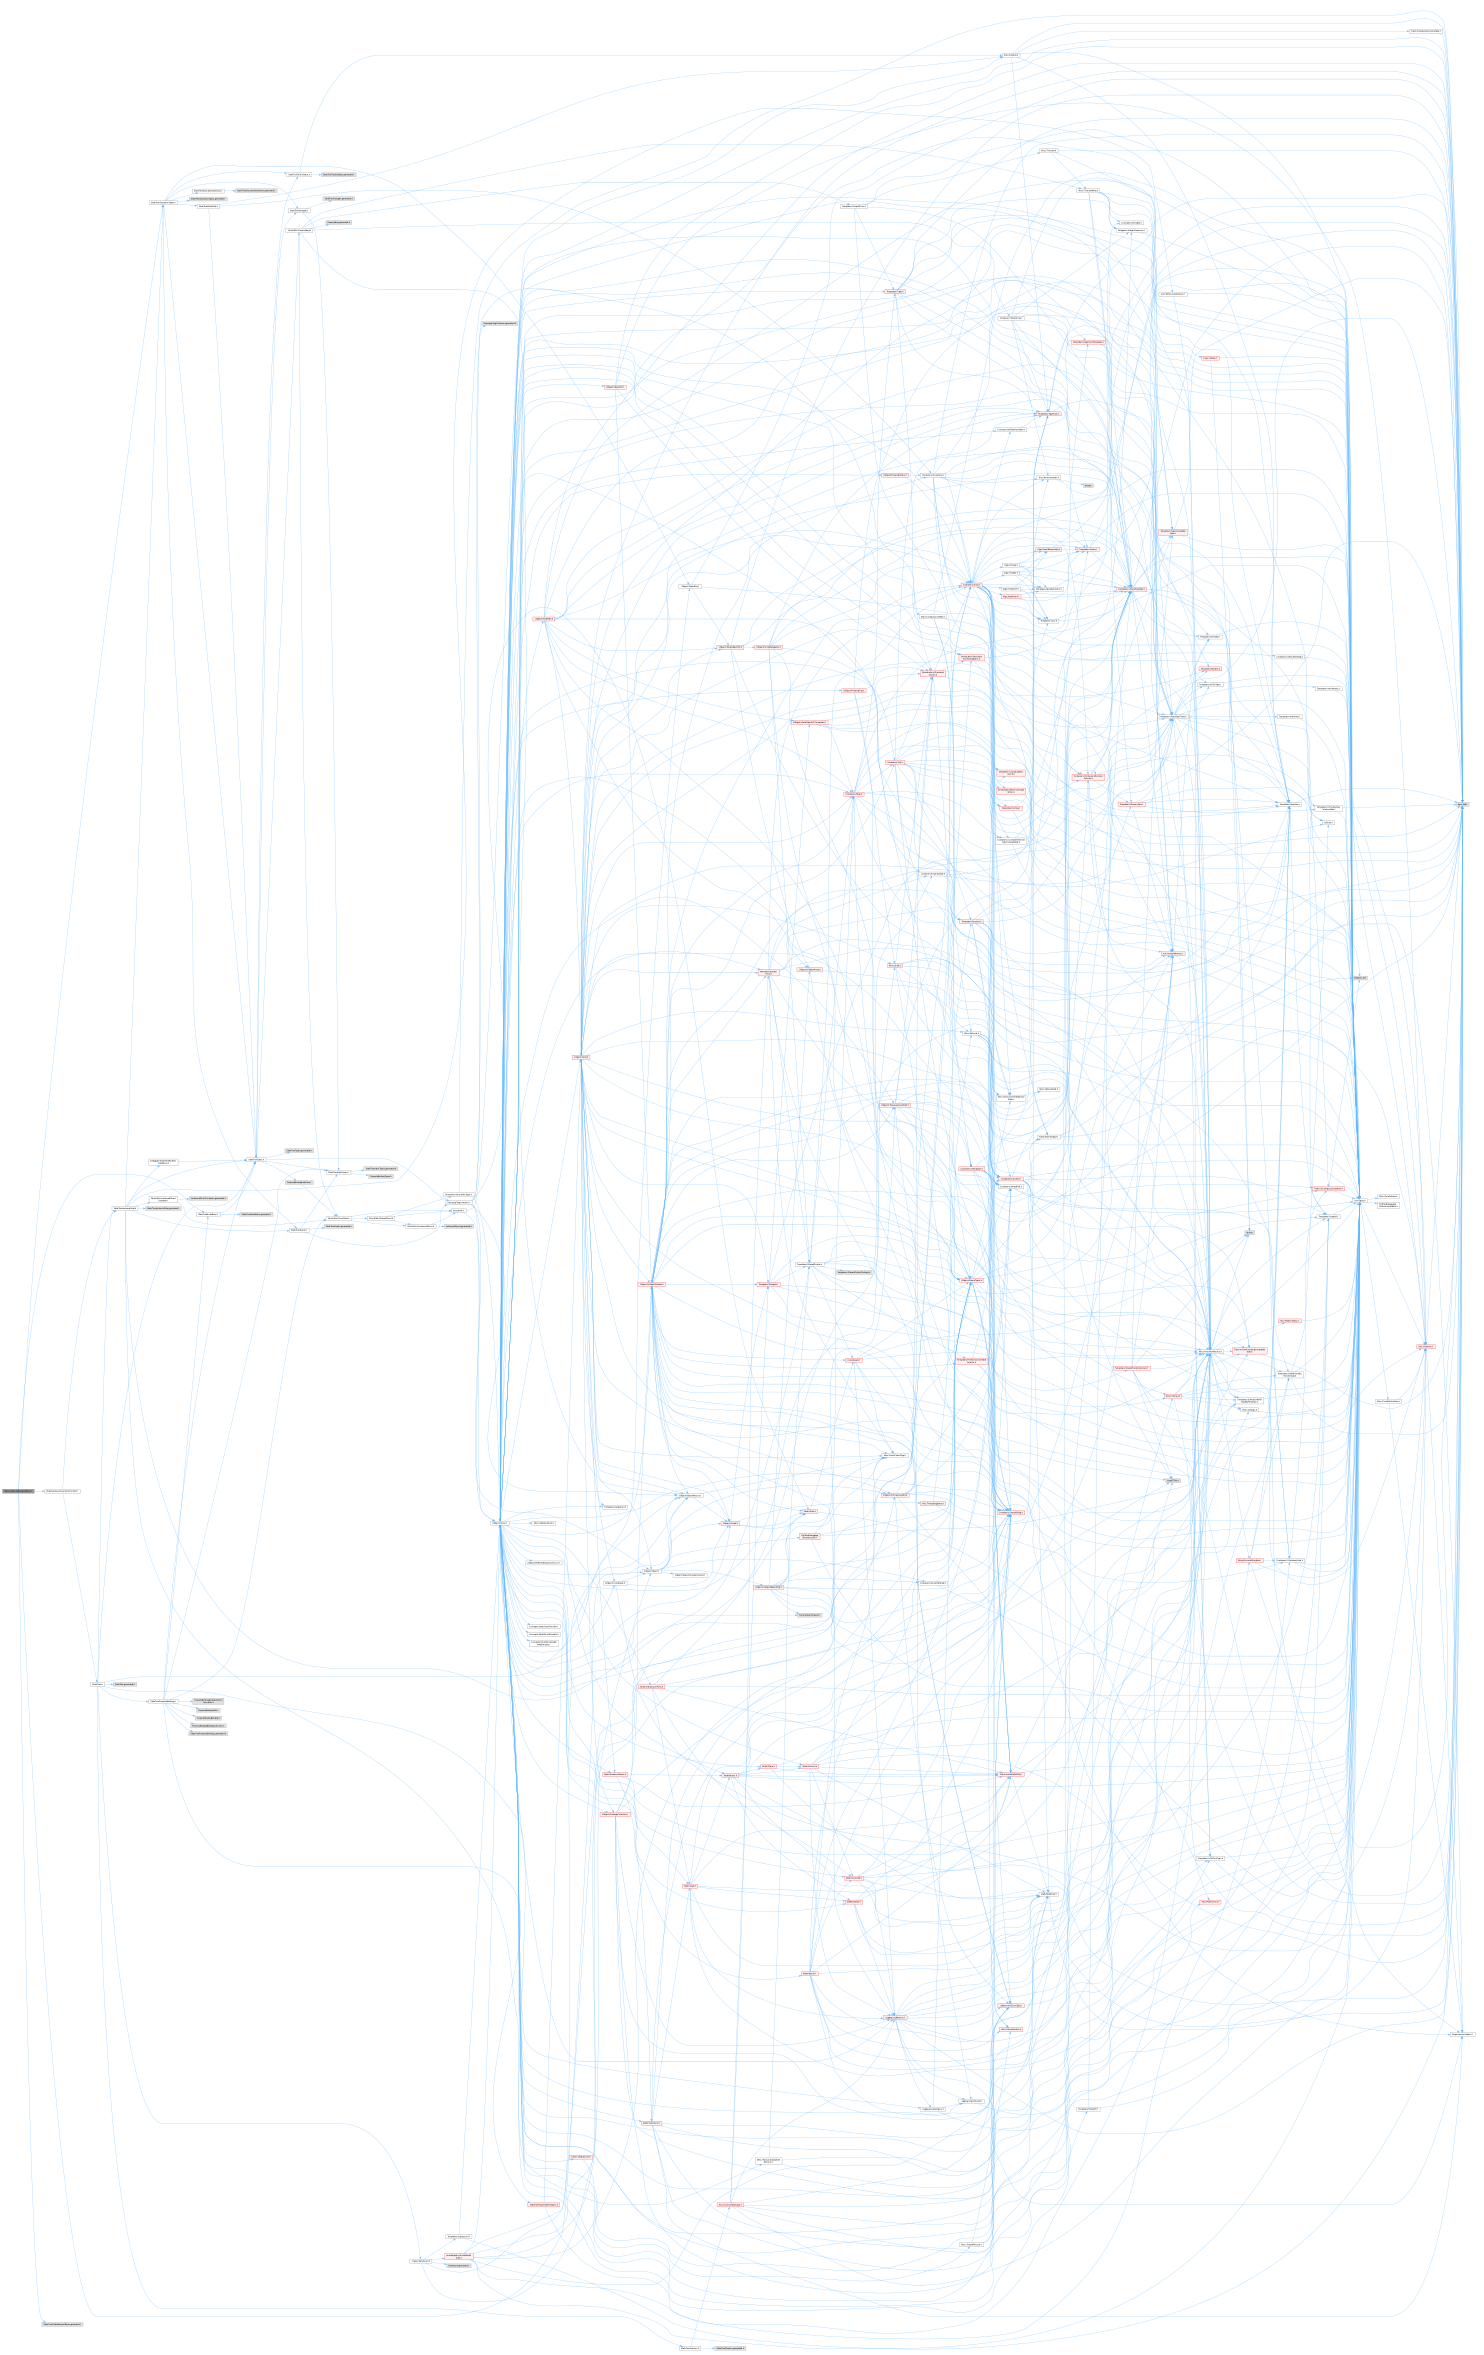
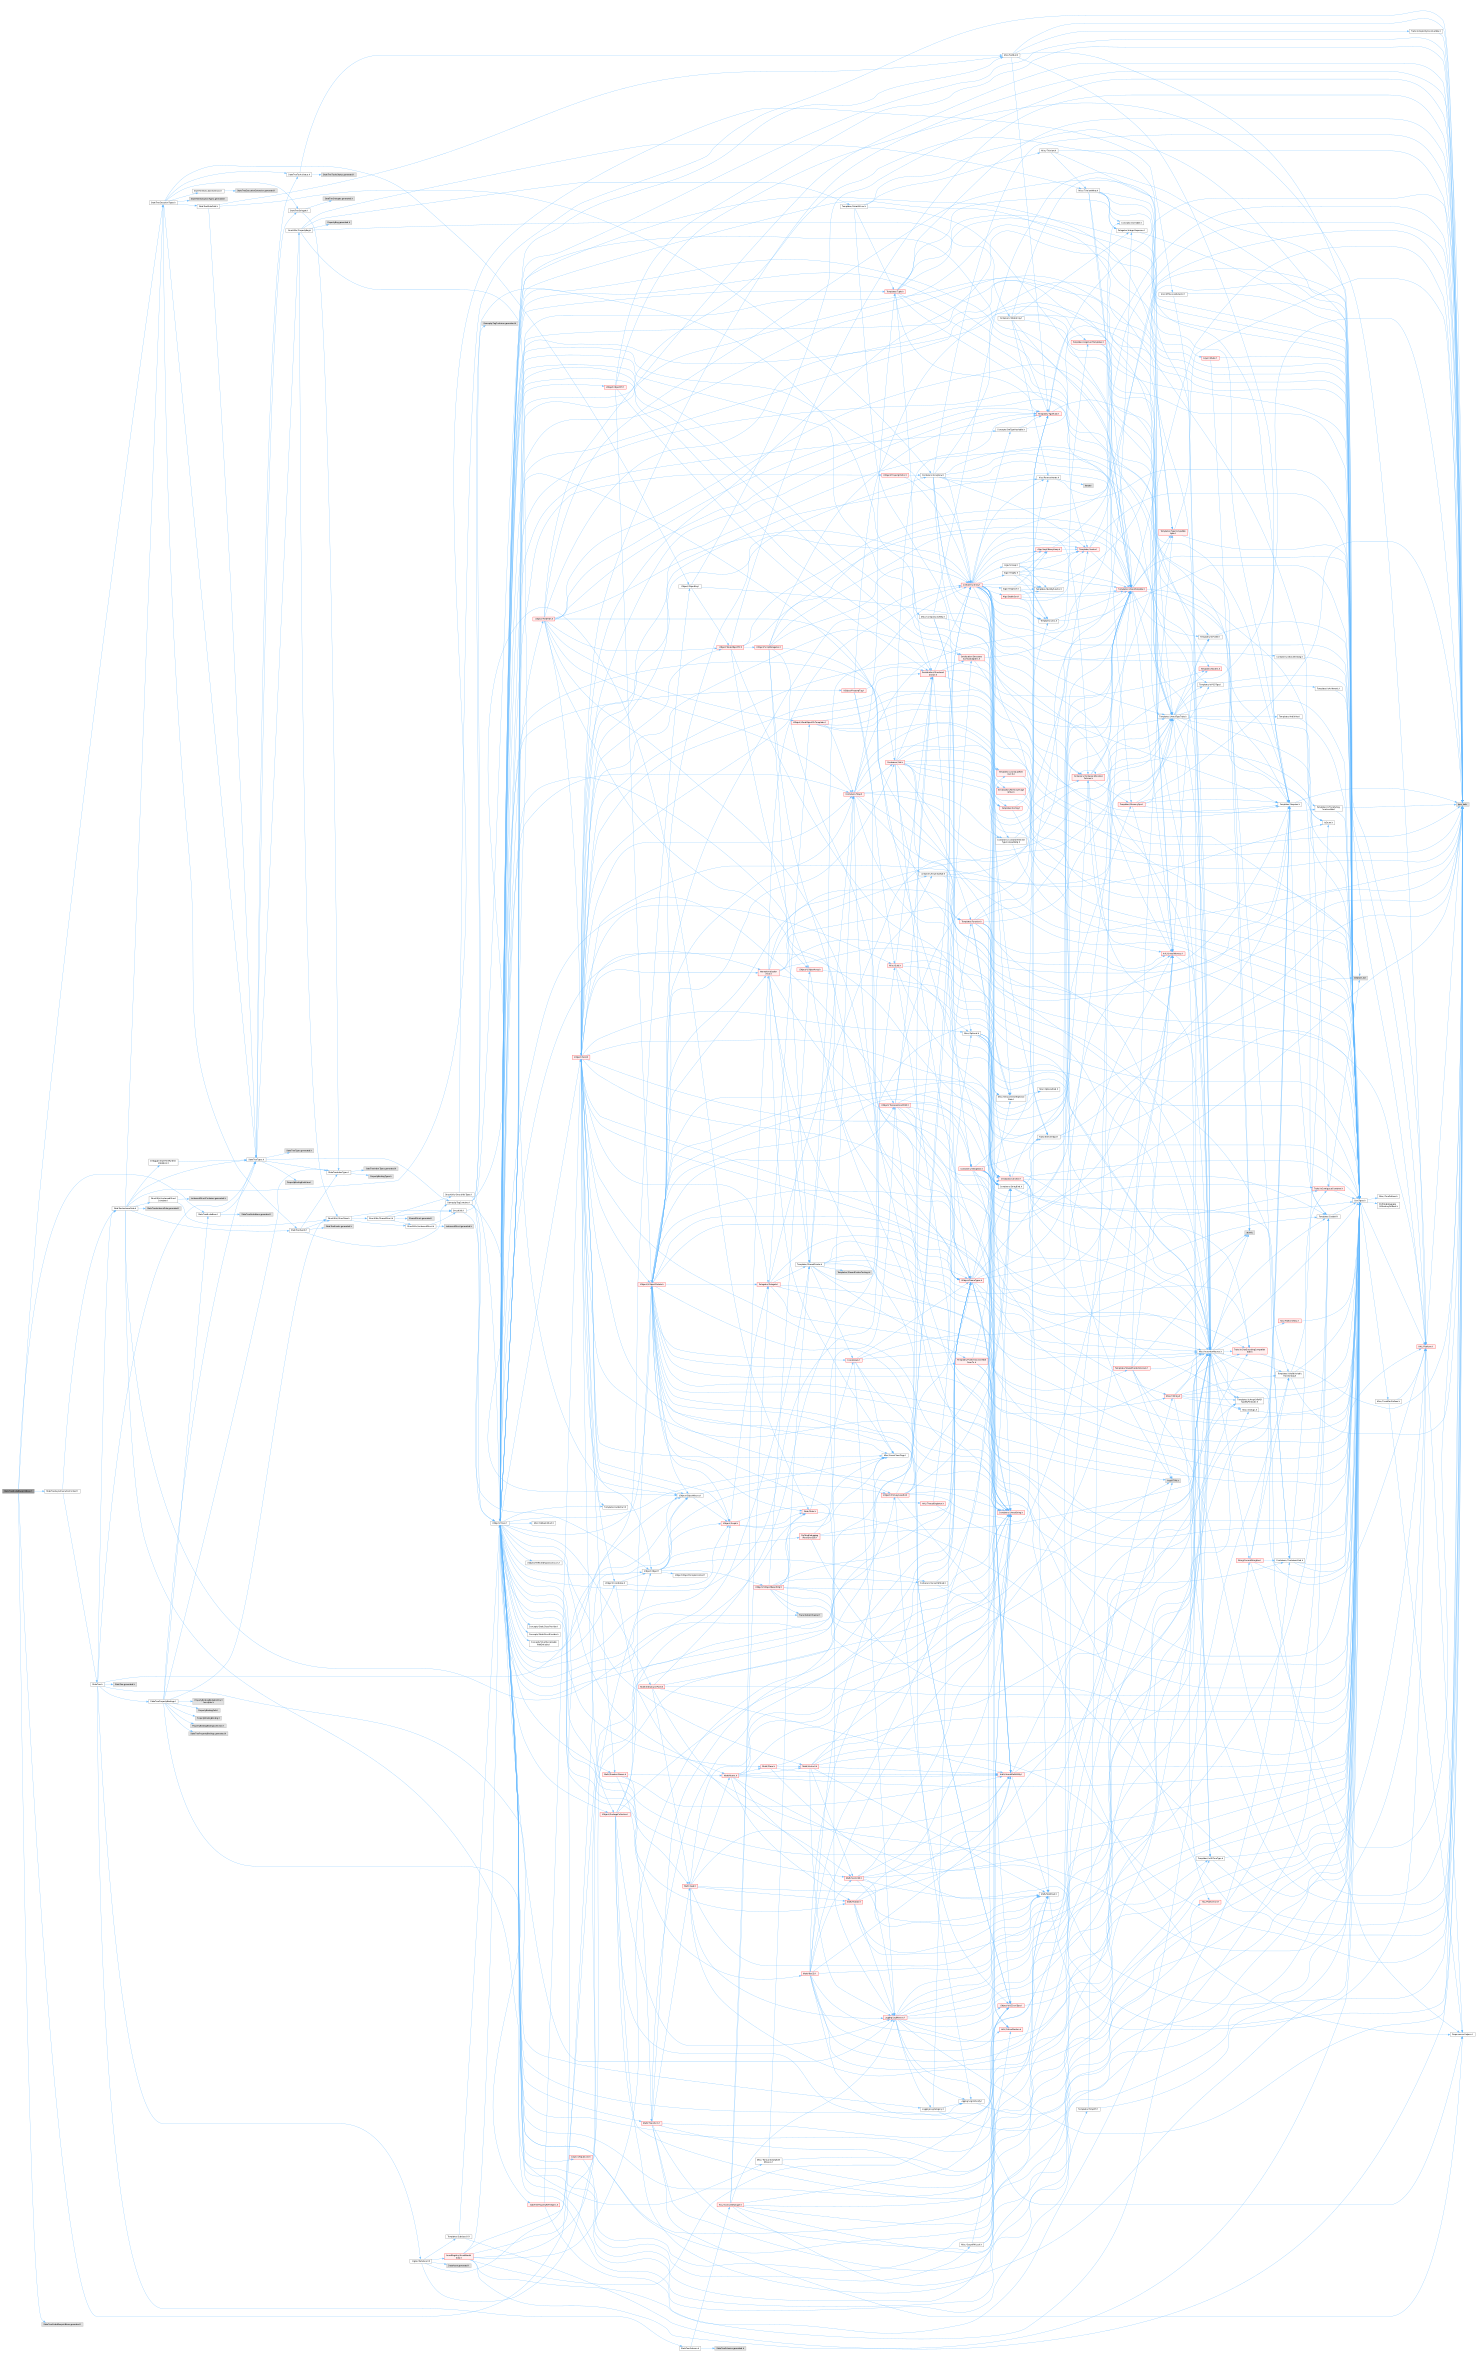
edge "Misc/Guid.h" -> "PreprocessorHelpers.h": removed
edge "PropertyBindingDataView.h" -> "StructUtils/StructView.h": now "StateTreeEvents.h" -> "StructUtils/StructView.h"
node "SharedStruct.generated.h": added
